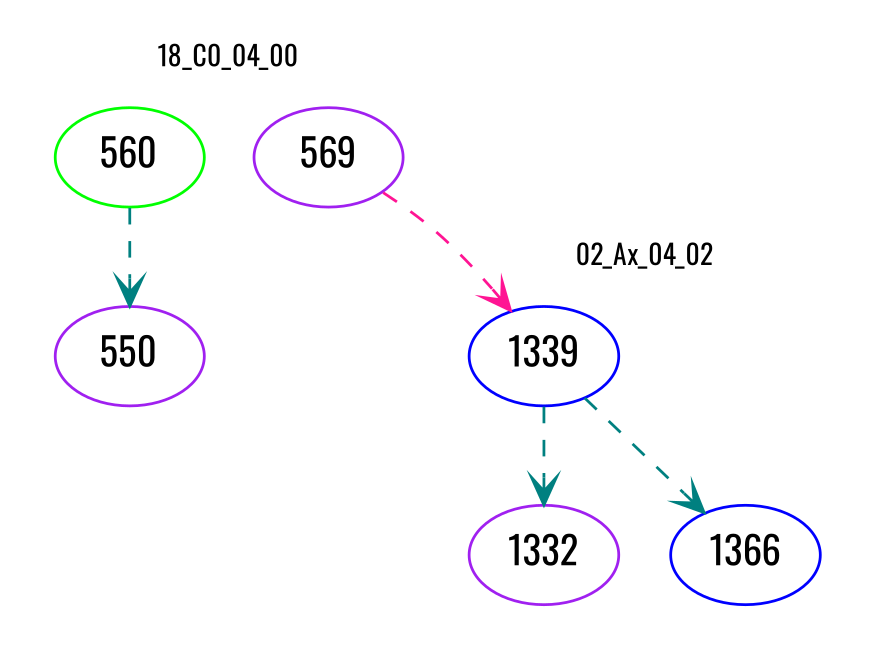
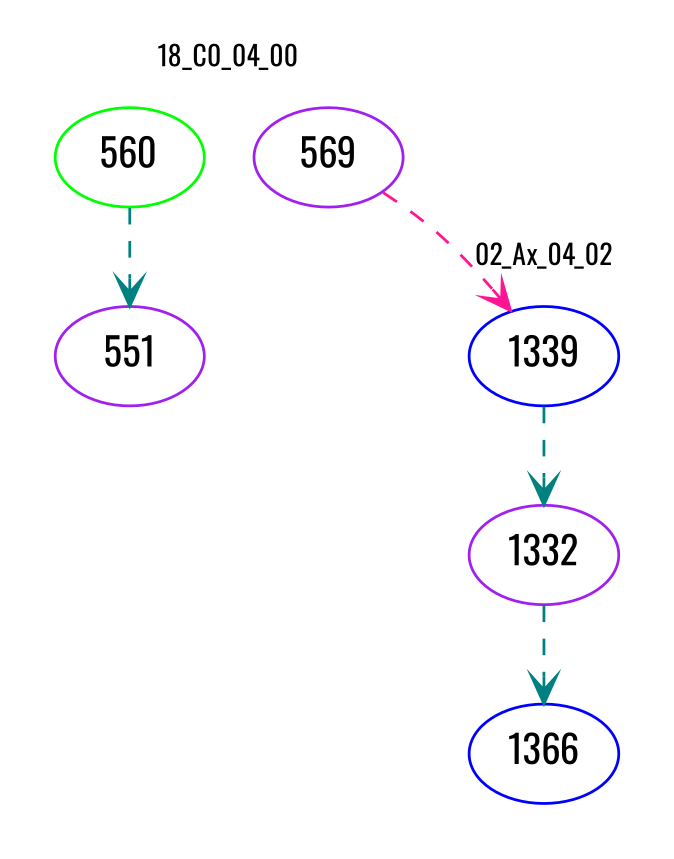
node "550": label "550" -> "551"
edge "1339" -> "1366": now "1332" -> "1366"
